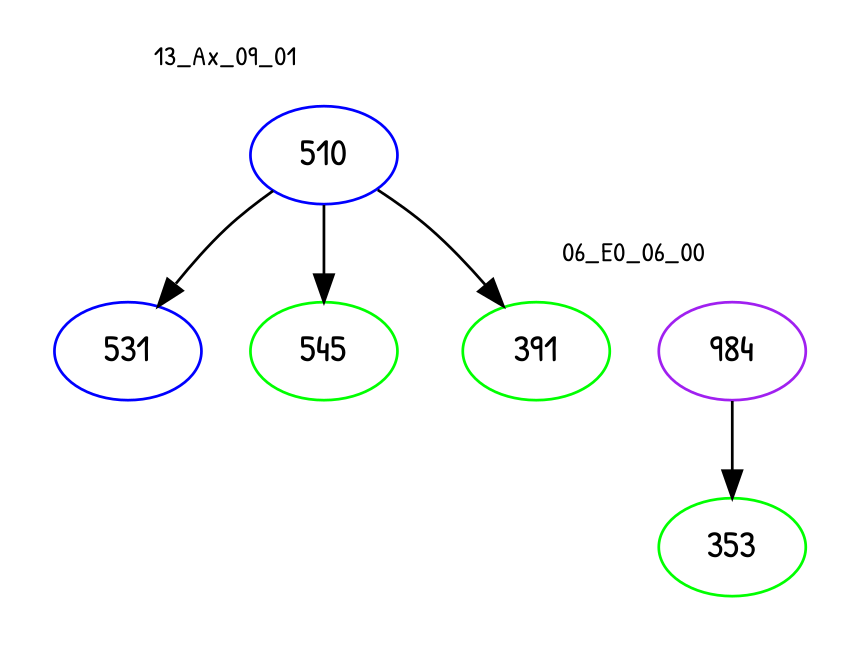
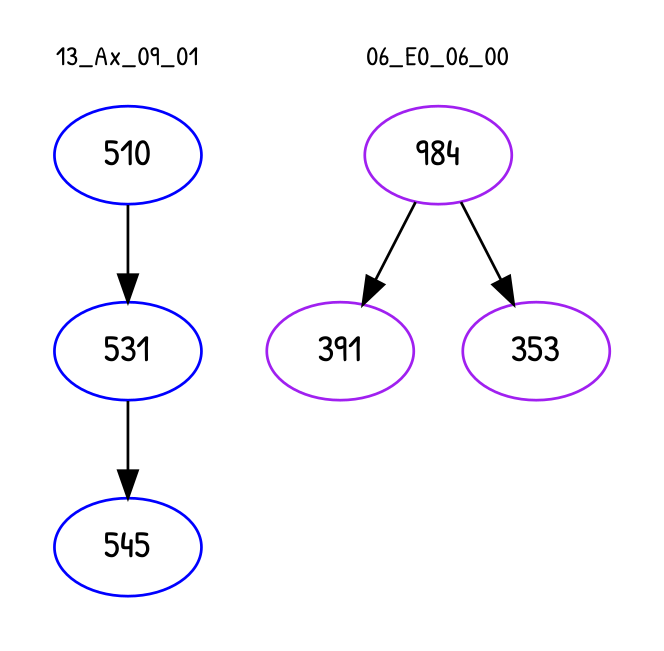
edge "510" -> "545": now "531" -> "545"
edge "510" -> "391": now "984" -> "391"
node "545": color green -> blue
node "391": color green -> purple
node "353": color green -> purple
